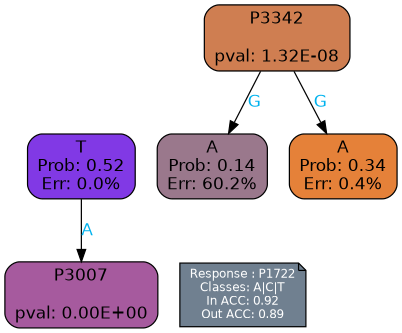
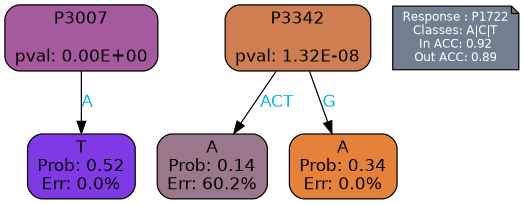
edge "P3342 pval: 1.32E-08" -> "A Prob: 0.14 Err: 60.2%": label "G" -> "ACT"
node "A Prob: 0.34 Err: 0.4%": label "A Prob: 0.34 Err: 0.4%" -> "A Prob: 0.34 Err: 0.0%"
edge "T Prob: 0.52 Err: 0.0%" -> "P3007 pval: 0.00E+00": reversed
